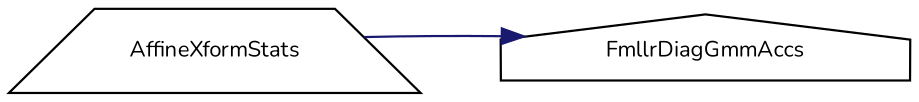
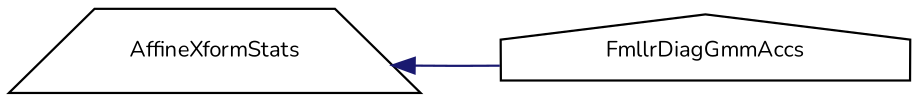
edge "AffineXformStats" -> "FmllrDiagGmmAccs": reversed
